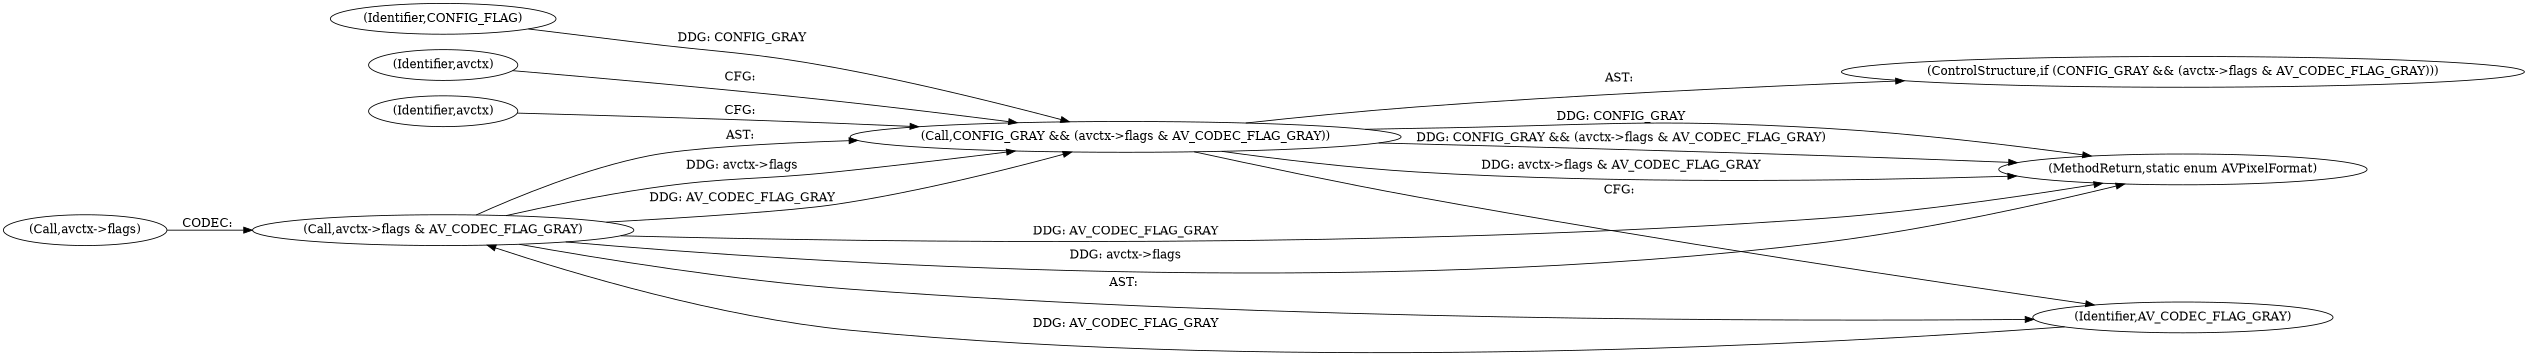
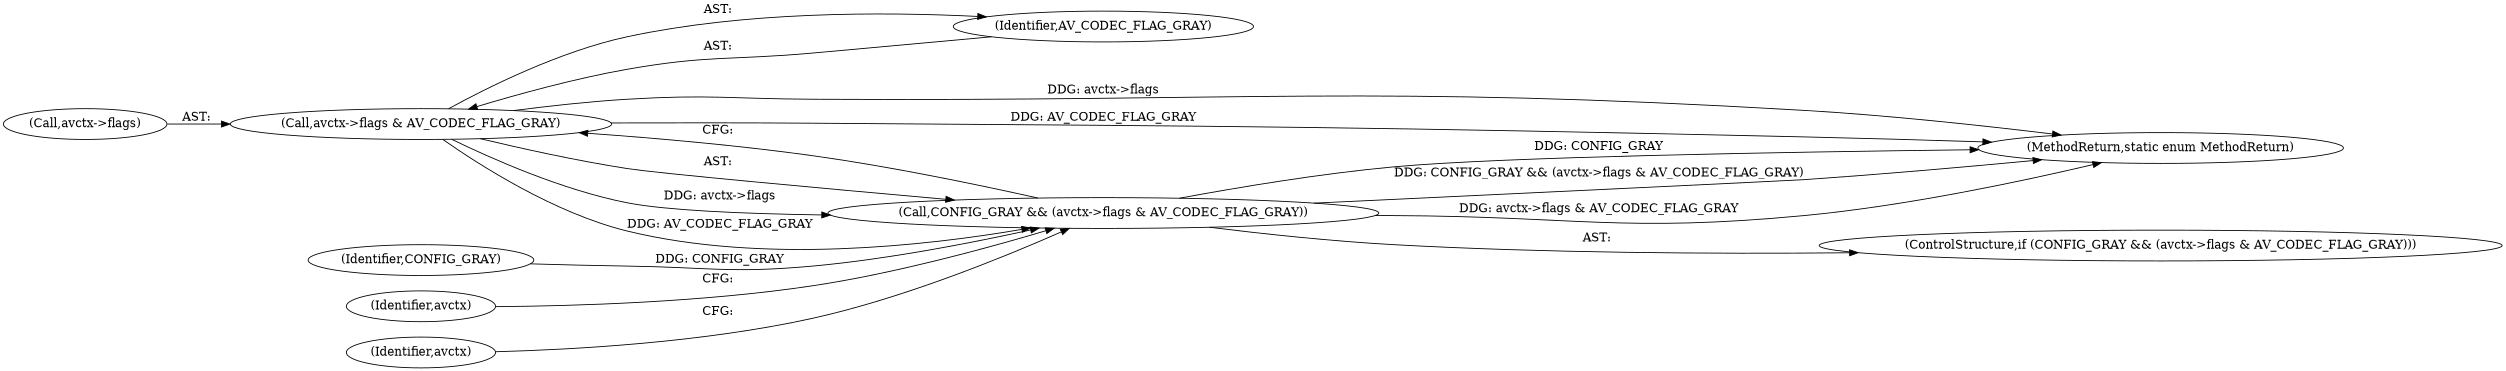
node "(Identifier,CONFIG_FLAG)": label "(Identifier,CONFIG_FLAG)" -> "(Identifier,CONFIG_GRAY)"
node "(MethodReturn,static enum AVPixelFormat)": label "(MethodReturn,static enum AVPixelFormat)" -> "(MethodReturn,static enum MethodReturn)"
edge "(Call,avctx->flags)" -> "(Call,avctx->flags & AV_CODEC_FLAG_GRAY)": label "CODEC: " -> "AST: "
edge "(Call,CONFIG_GRAY && (avctx->flags & AV_CODEC_FLAG_GRAY))" -> "(Identifier,AV_CODEC_FLAG_GRAY)": now "(Call,CONFIG_GRAY && (avctx->flags & AV_CODEC_FLAG_GRAY))" -> "(Call,avctx->flags & AV_CODEC_FLAG_GRAY)"
edge "(Identifier,AV_CODEC_FLAG_GRAY)" -> "(Call,avctx->flags & AV_CODEC_FLAG_GRAY)": label "DDG: AV_CODEC_FLAG_GRAY" -> "AST: "
